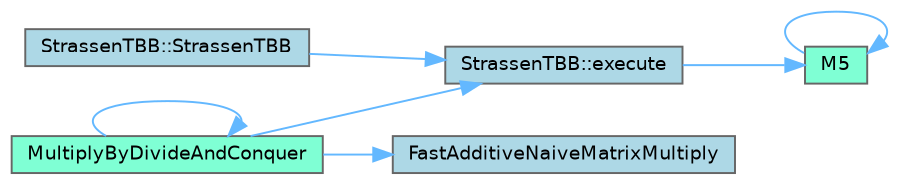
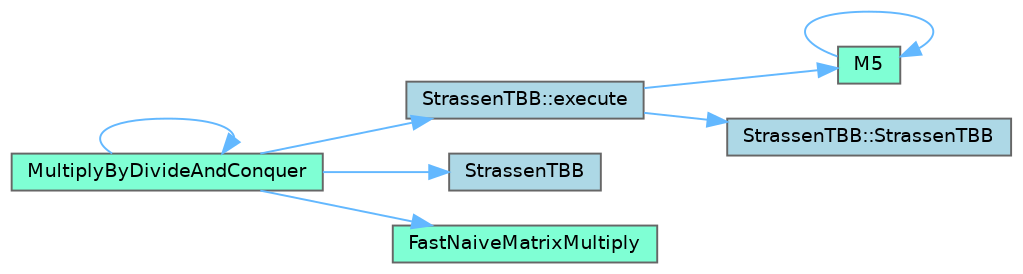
edge "StrassenTBB::StrassenTBB" -> "StrassenTBB::execute": reversed
node "FastAdditiveNaiveMatrixMultiply": label "FastAdditiveNaiveMatrixMultiply" -> "StrassenTBB"
node "FastNaiveMatrixMultiply": added
